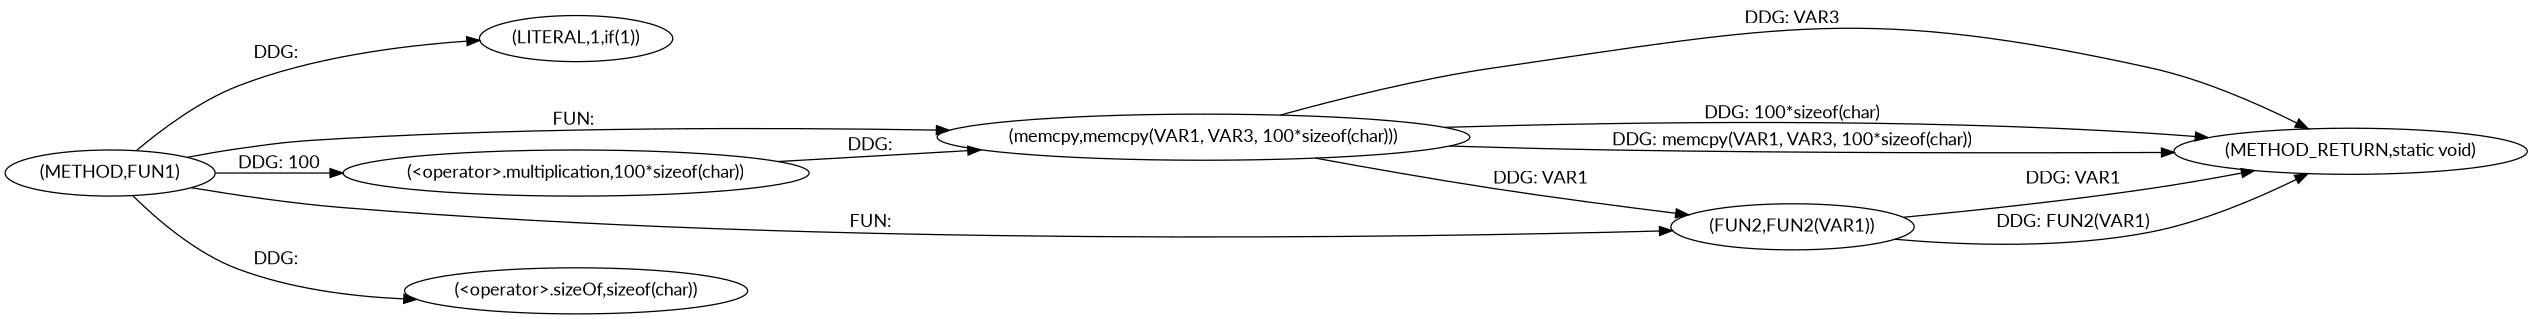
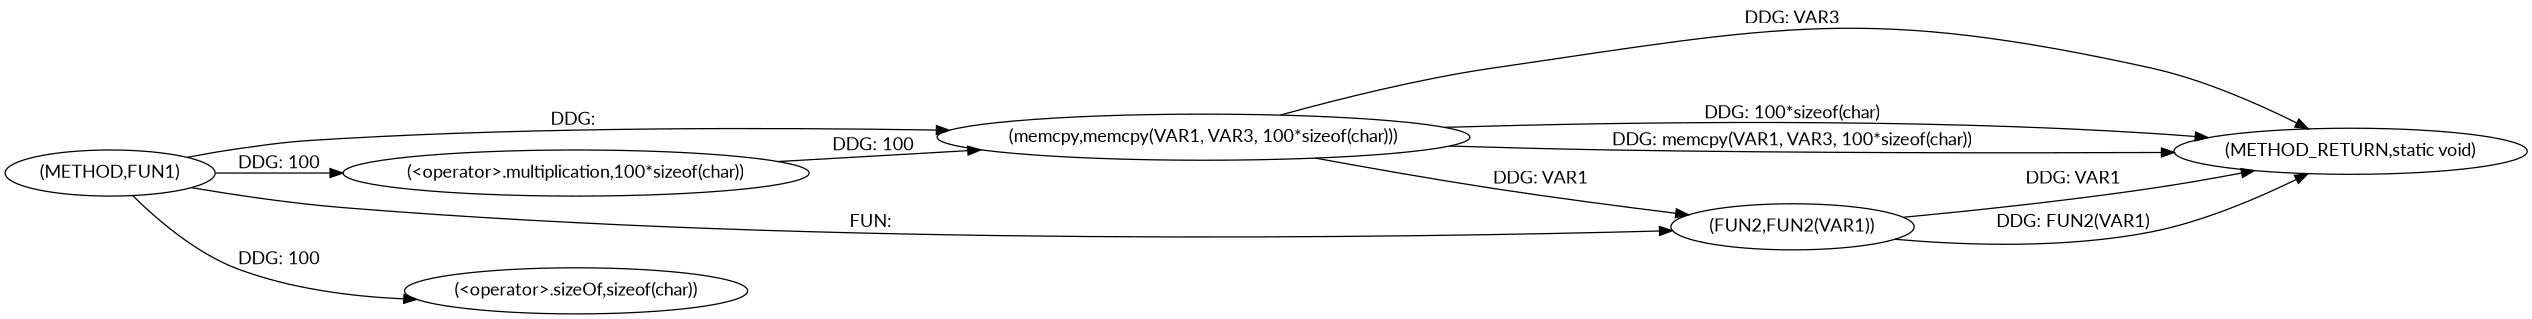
node "(LITERAL,1,if(1))": removed
edge "(METHOD,FUN1)" -> "(memcpy,memcpy(VAR1, VAR3, 100*sizeof(char)))": label "FUN: " -> "DDG: "
edge "(<operator>.multiplication,100*sizeof(char))" -> "(memcpy,memcpy(VAR1, VAR3, 100*sizeof(char)))": label "DDG: " -> "DDG: 100"
edge "(METHOD,FUN1)" -> "(<operator>.sizeOf,sizeof(char))": label "DDG: " -> "DDG: 100"
